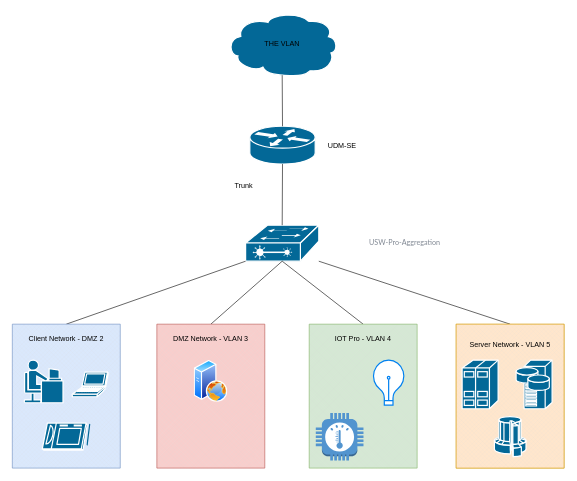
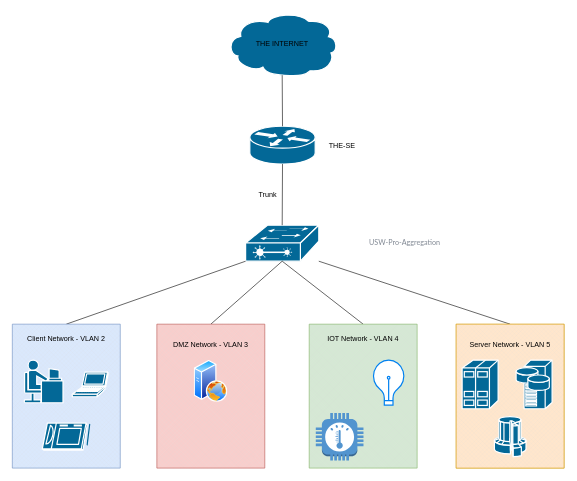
node "THE VLAN": label "THE VLAN" -> "THE INTERNET"
node "UDM-SE": label "UDM-SE" -> "THE-SE"
node "Trunk": moved (244, 186) -> (268, 195)
node "Client Network - DMZ 2": label "Client Network - DMZ 2" -> "Client Network - VLAN 2"
node "DMZ Network - VLAN 3": moved (211, 339) -> (211, 345)
node "IOT Pro - VLAN 4": label "IOT Pro - VLAN 4" -> "IOT Network - VLAN 4"
